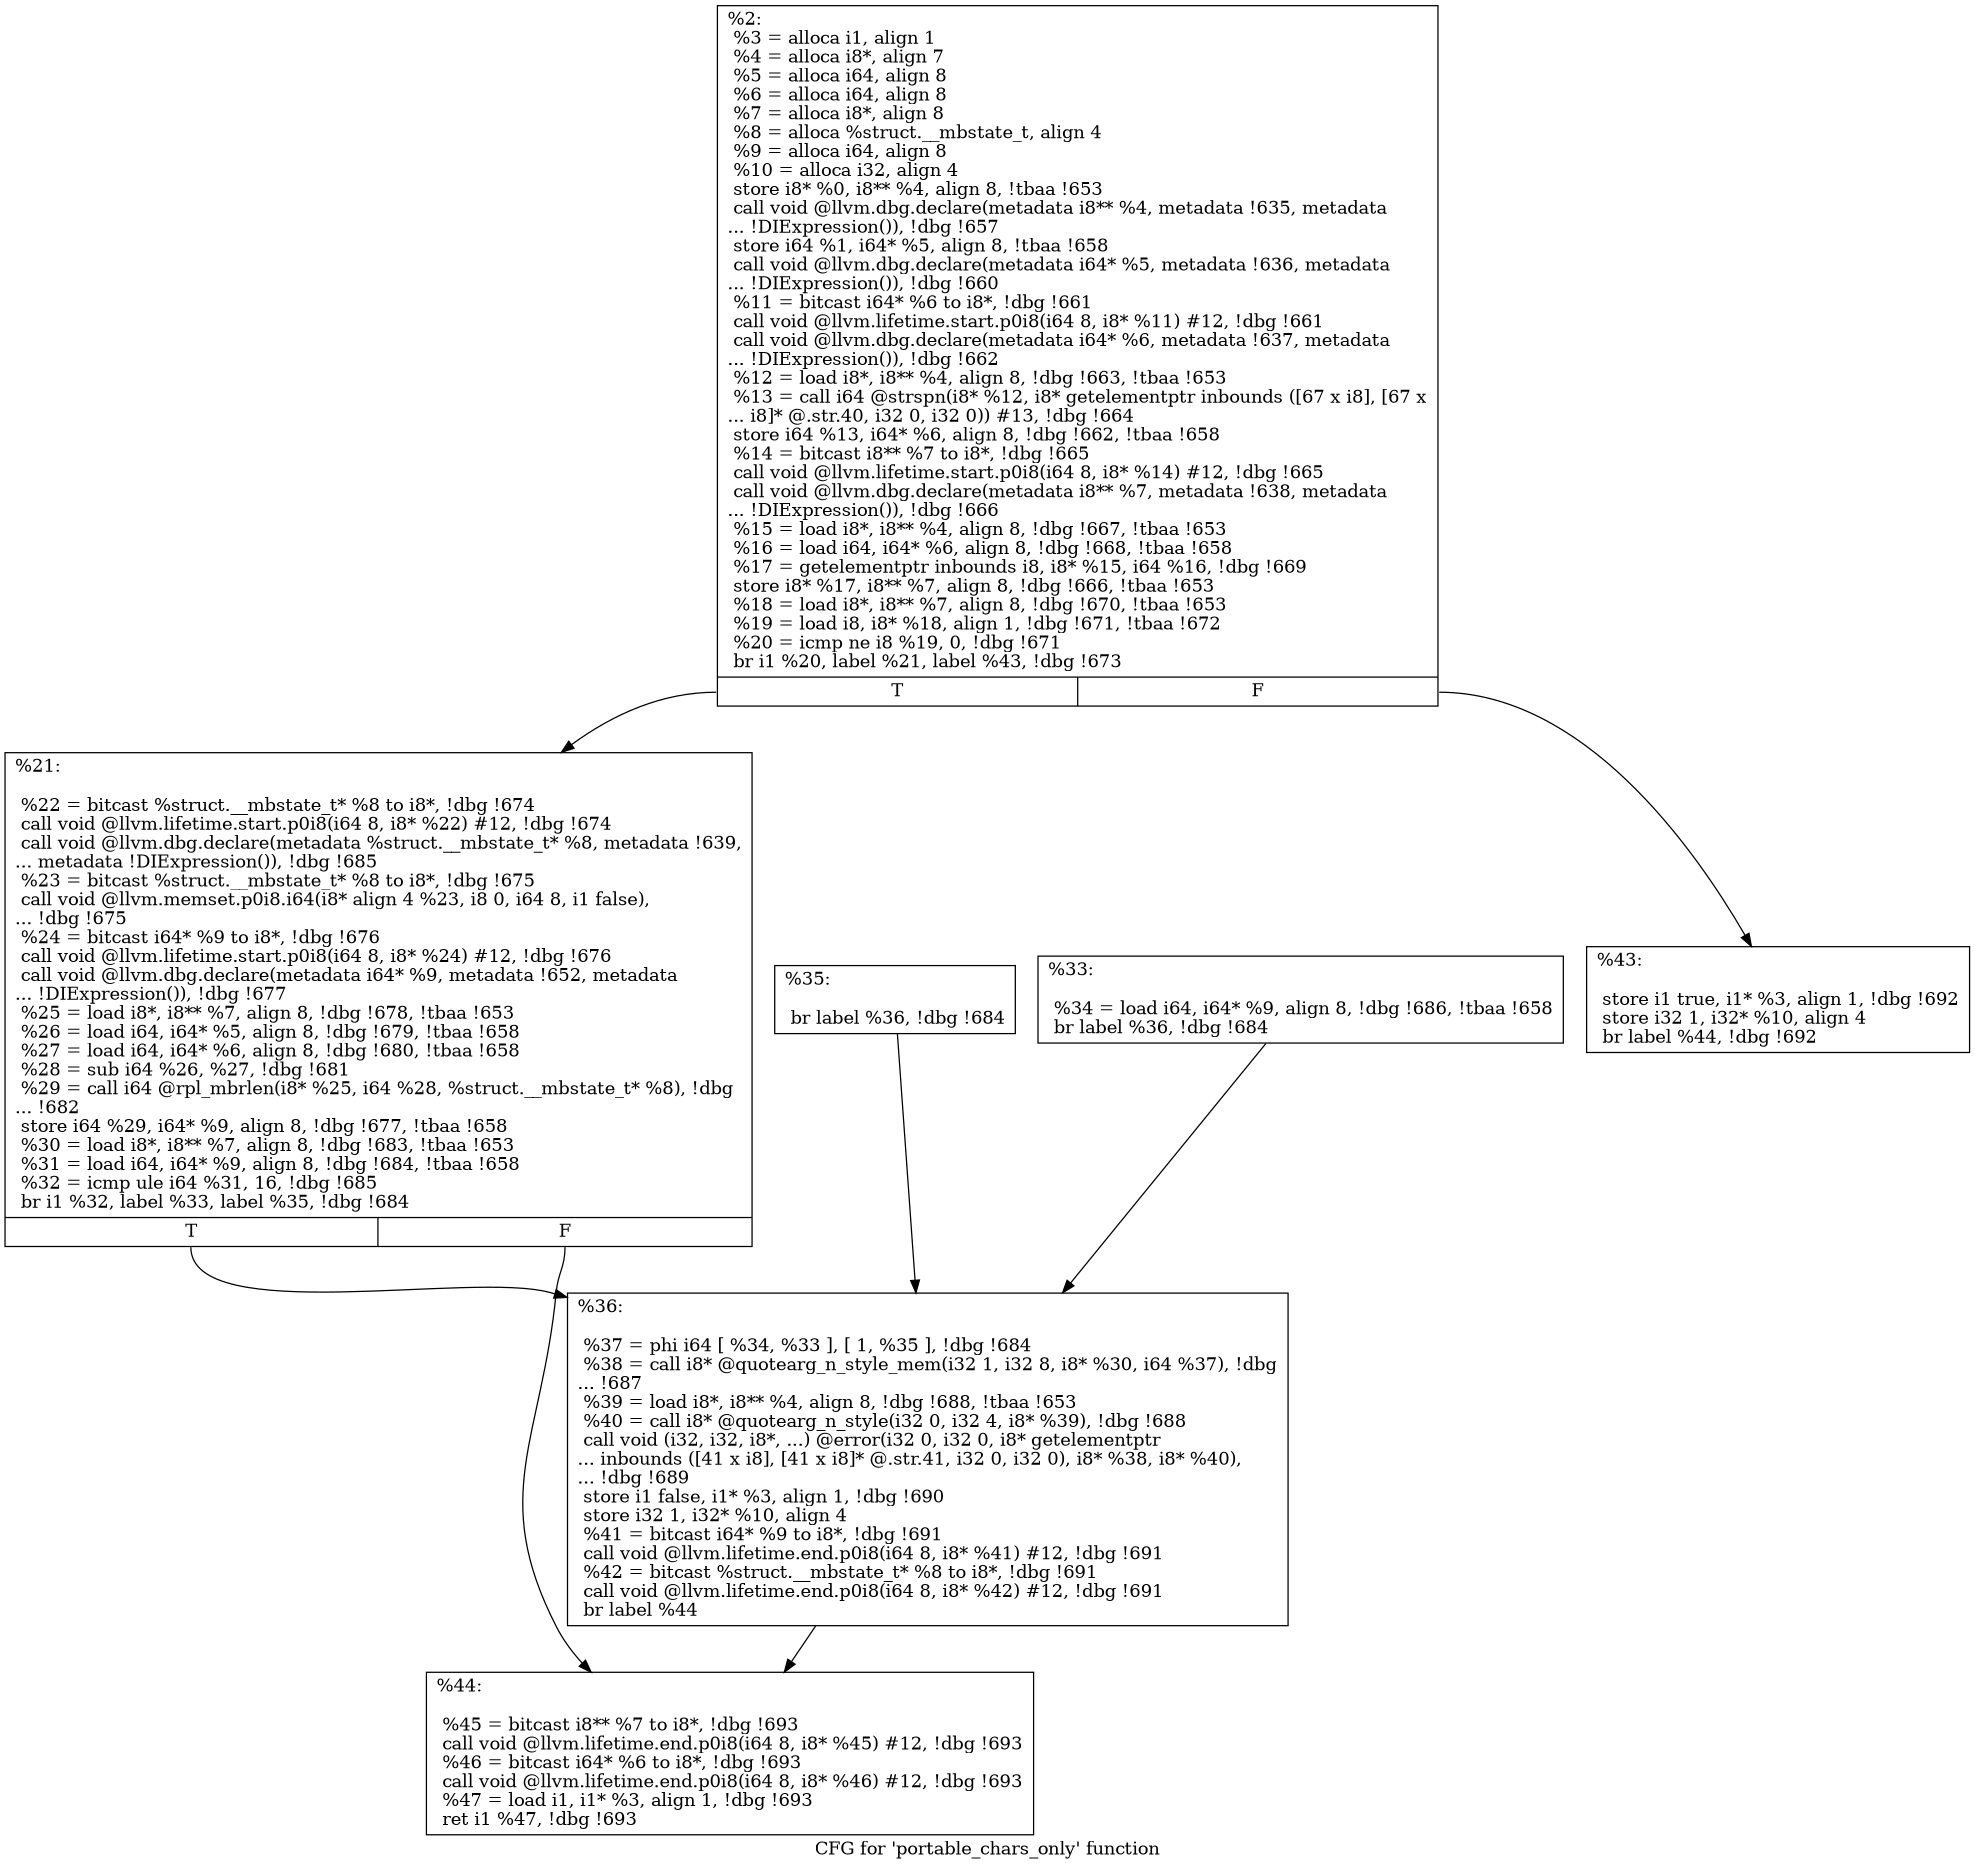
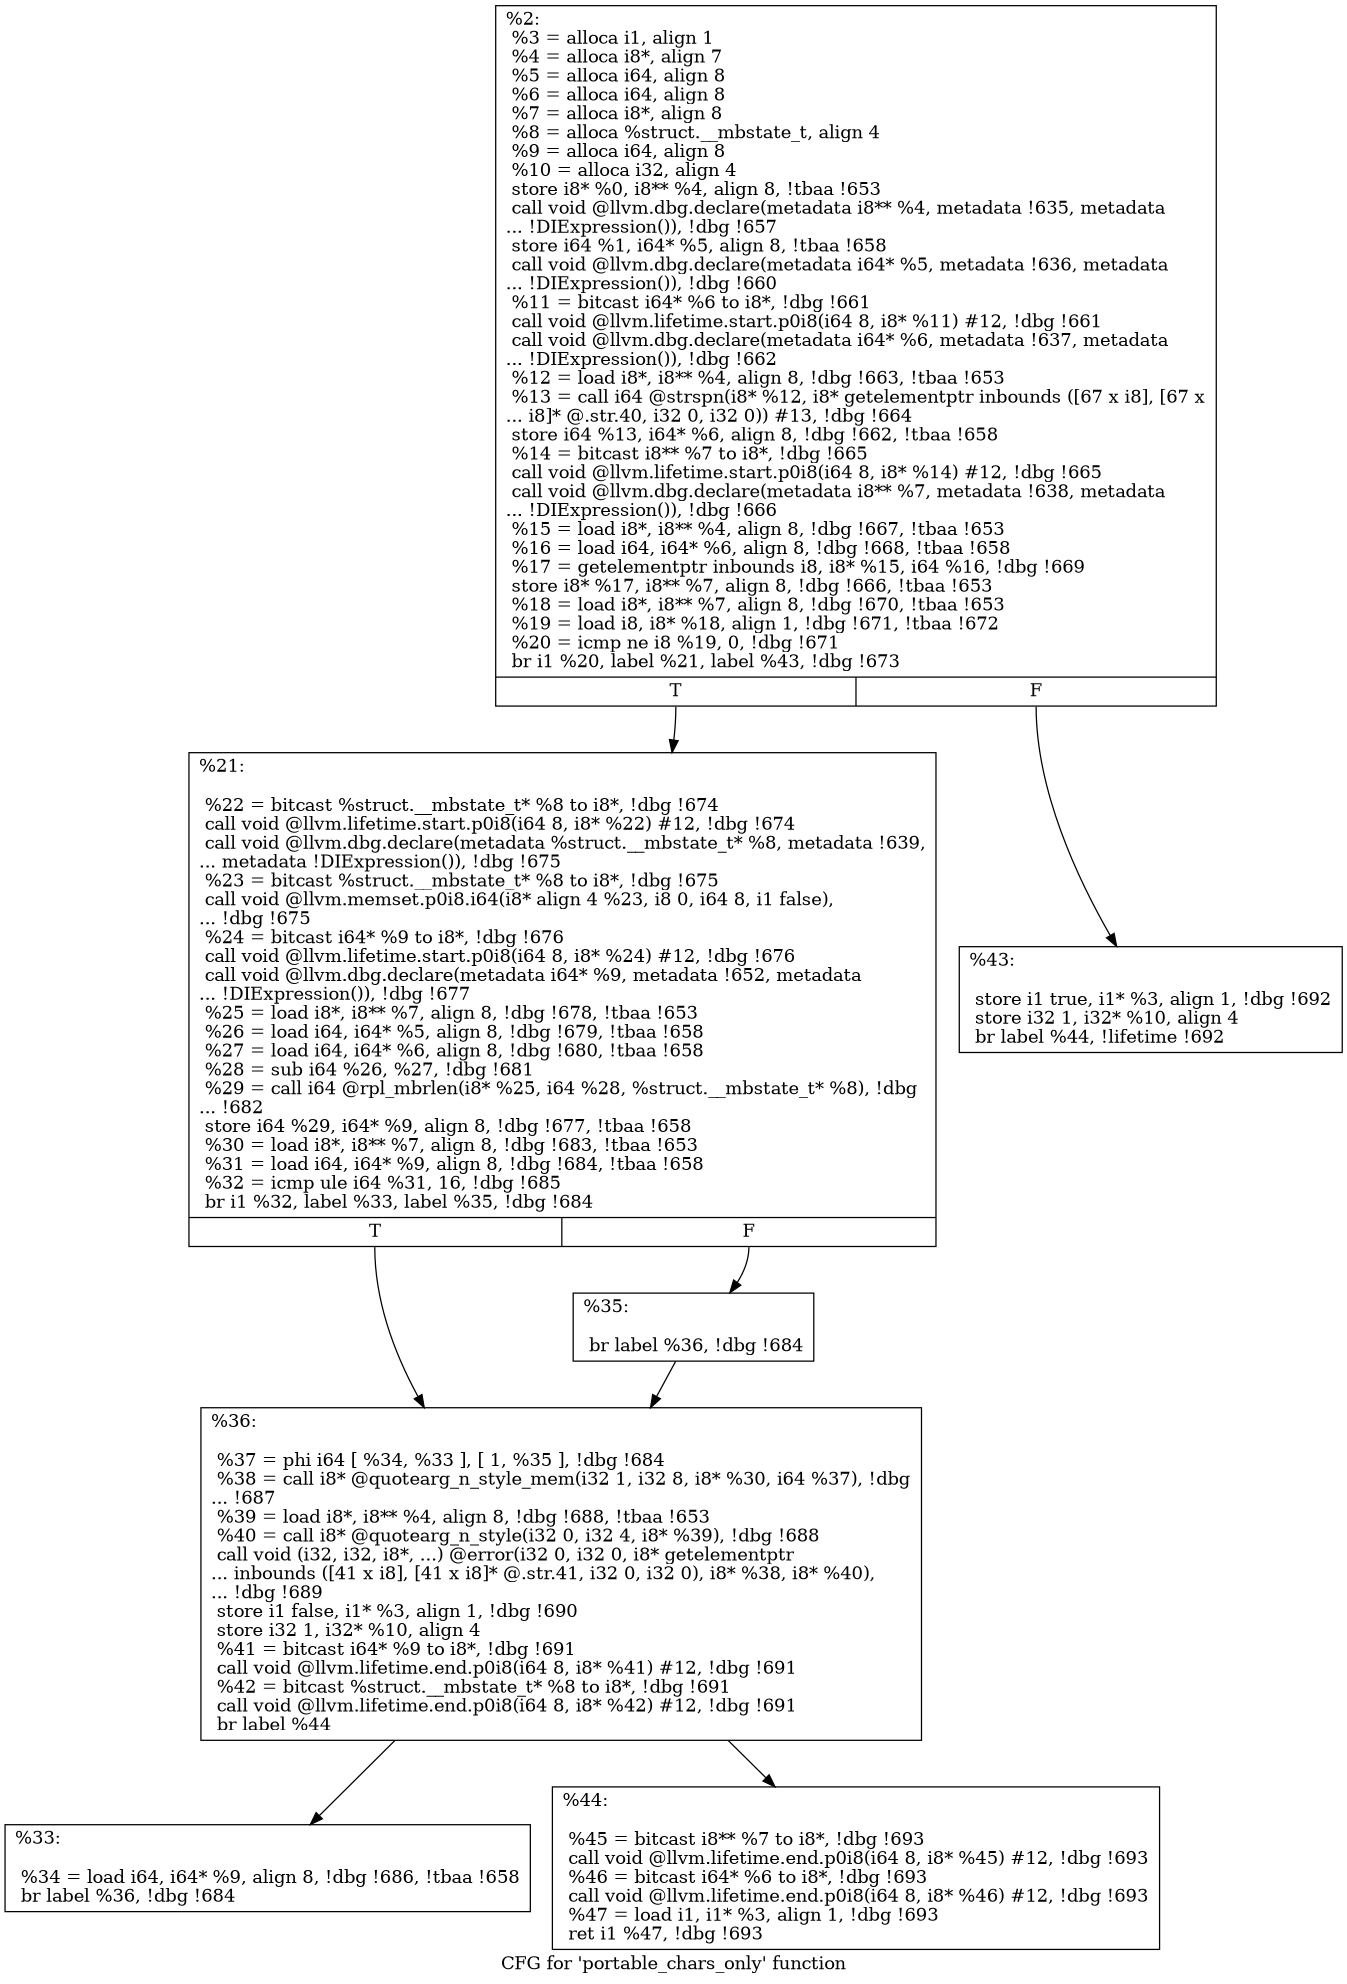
node "%21:": text "... metadata !DIExpression()), !dbg !685" -> "... metadata !DIExpression()), !dbg !675"
node "%43:": text "br label %44, !dbg !692" -> "br label %44, !lifetime !692"
edge "%33:" -> "%36:": reversed
edge "%21:" -> "%44:": now "%21:" -> "%35:"
